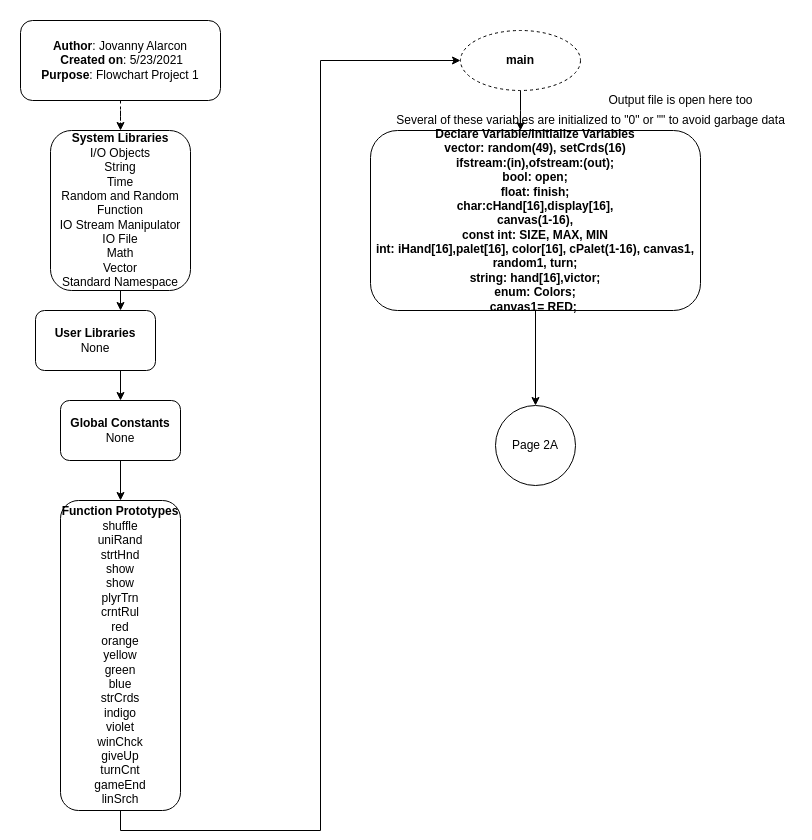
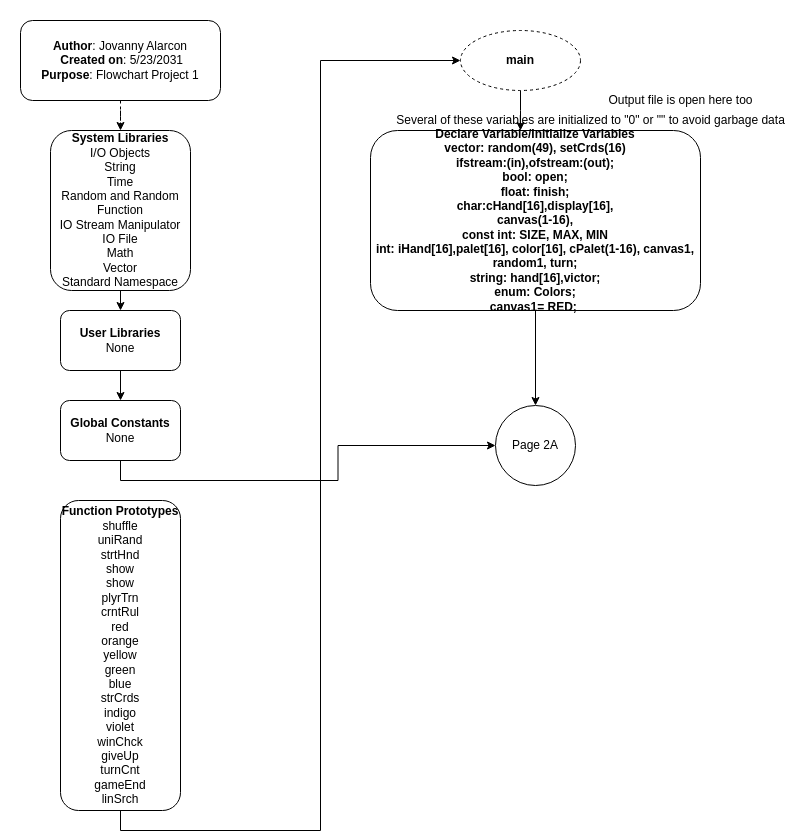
node "Author: Jovanny Alarcon Created on: 5/23/2021 Purpose: Flowchart Project 1": label "Author: Jovanny Alarcon Created on: 5/23/2021 Purpose: Flowchart Project 1" -> "Author: Jovanny Alarcon Created on: 5/23/2031 Purpose: Flowchart Project 1"
node "User Libraries None": moved (96, 341) -> (121, 341)
edge "Global Constants None" -> "Function Prototypes shuffle uniRand strtHnd show show plyrTrn crntRul red orange yellow green blue strCrds indigo violet winChck giveUp turnCnt gameEnd linSrch": now "Global Constants None" -> "Page 2A"
